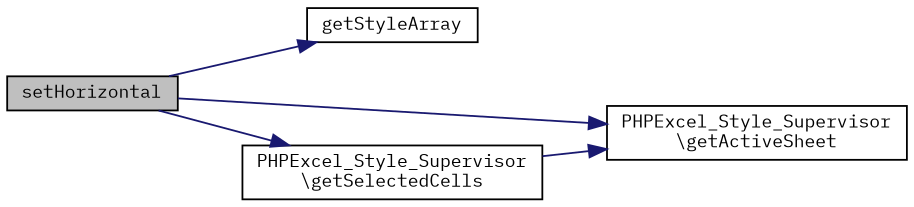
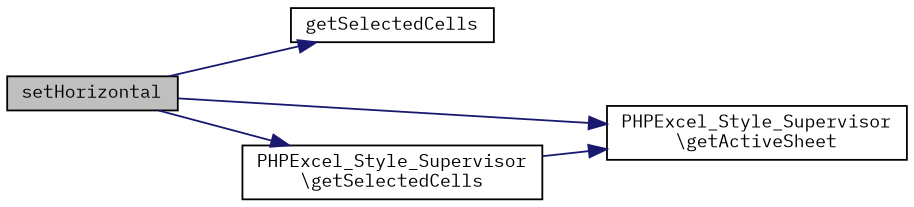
node "getStyleArray": label "getStyleArray" -> "getSelectedCells"
